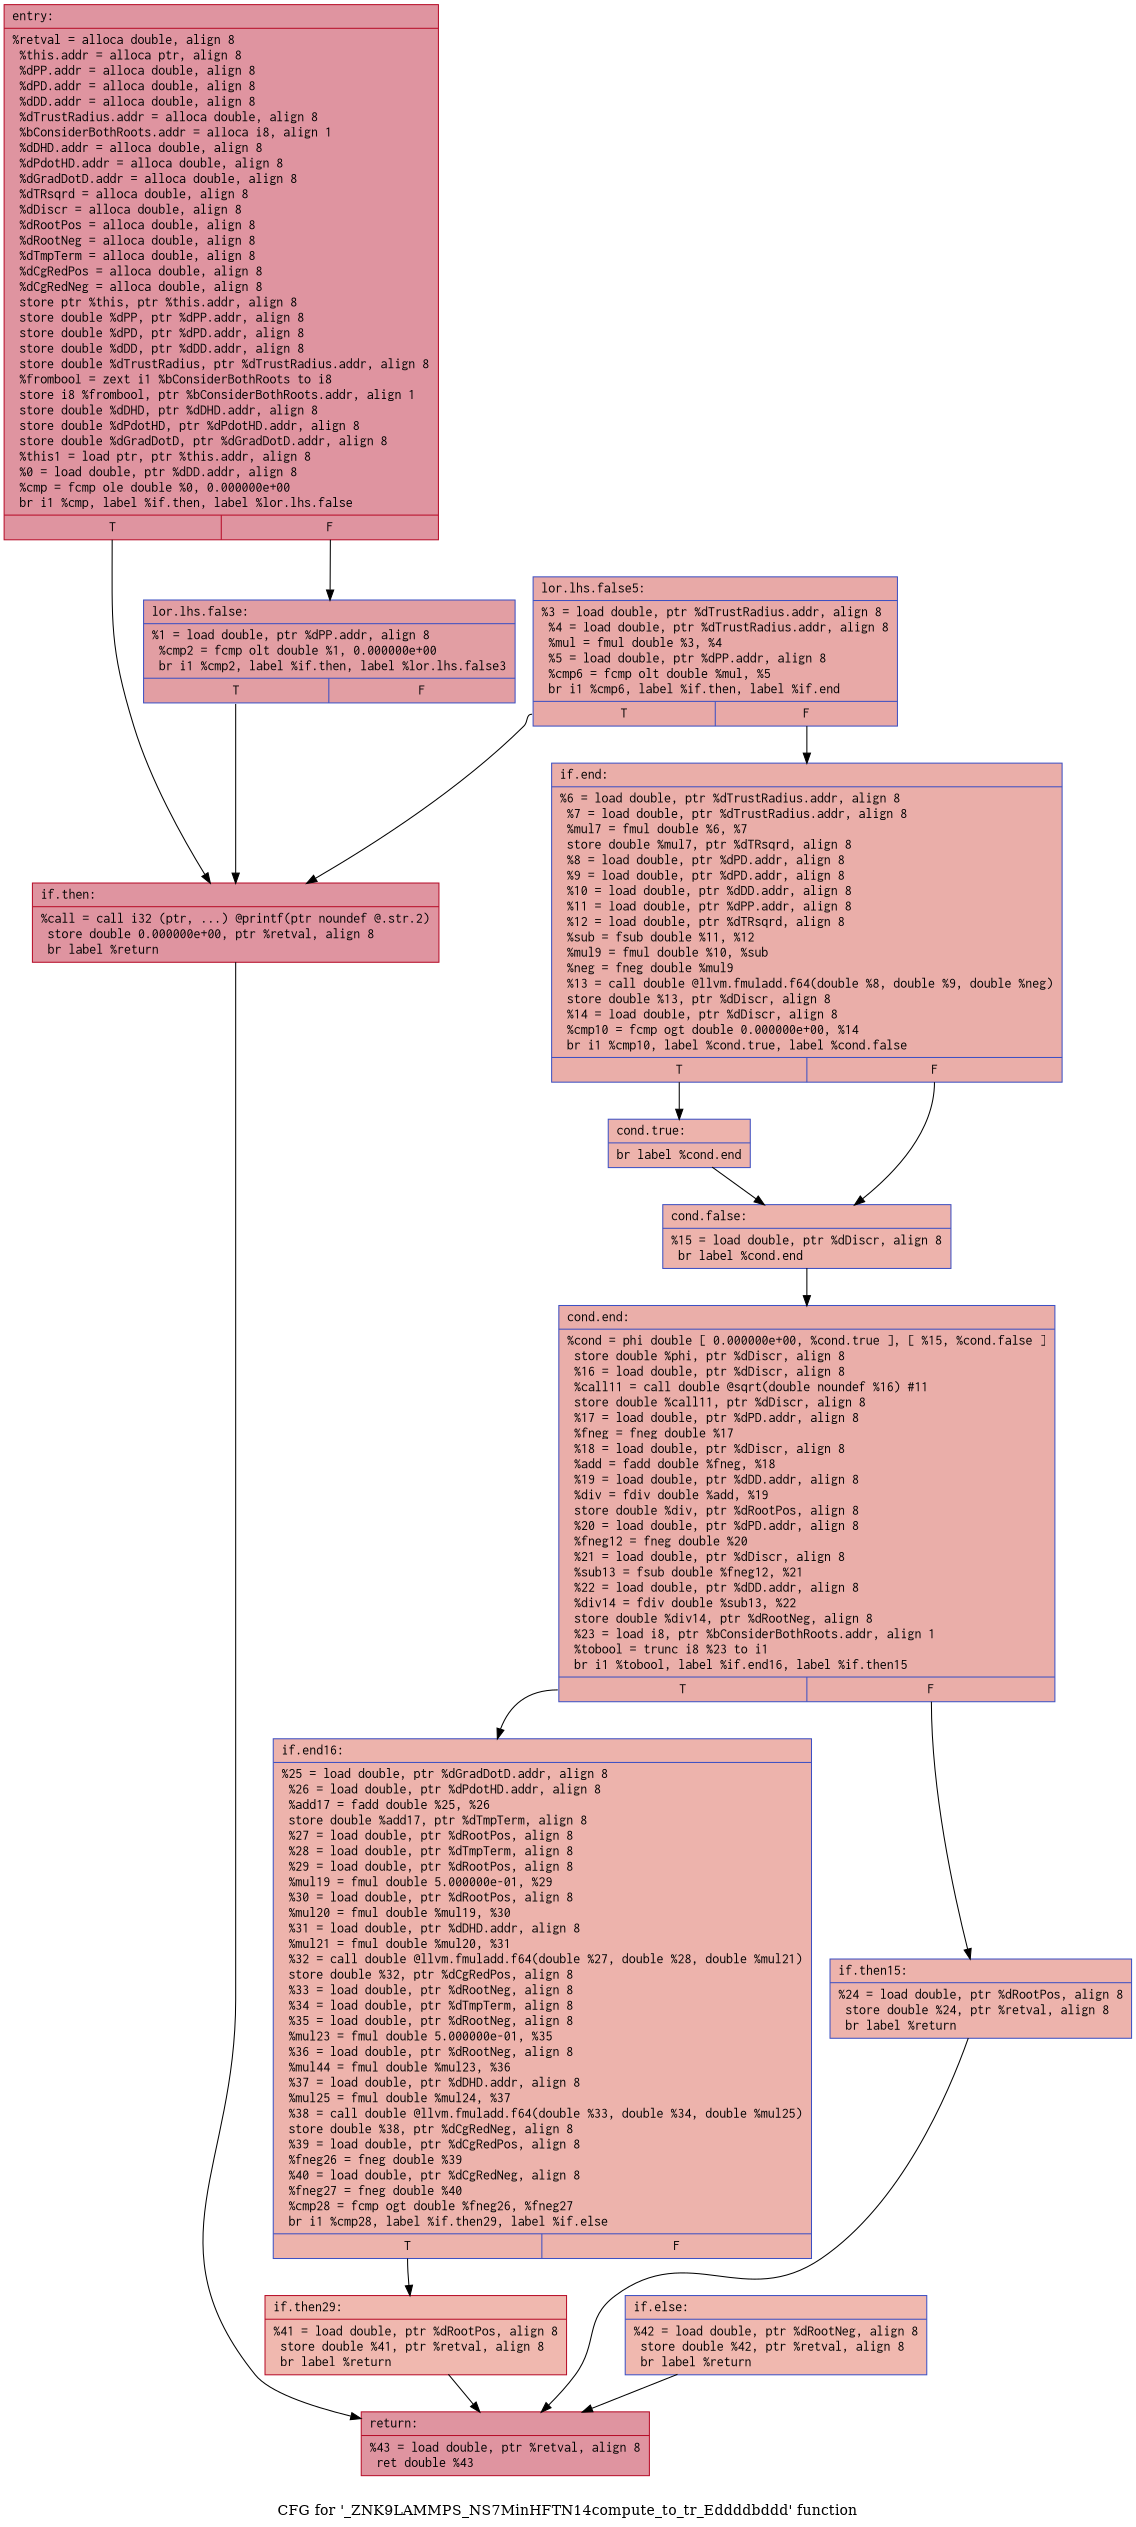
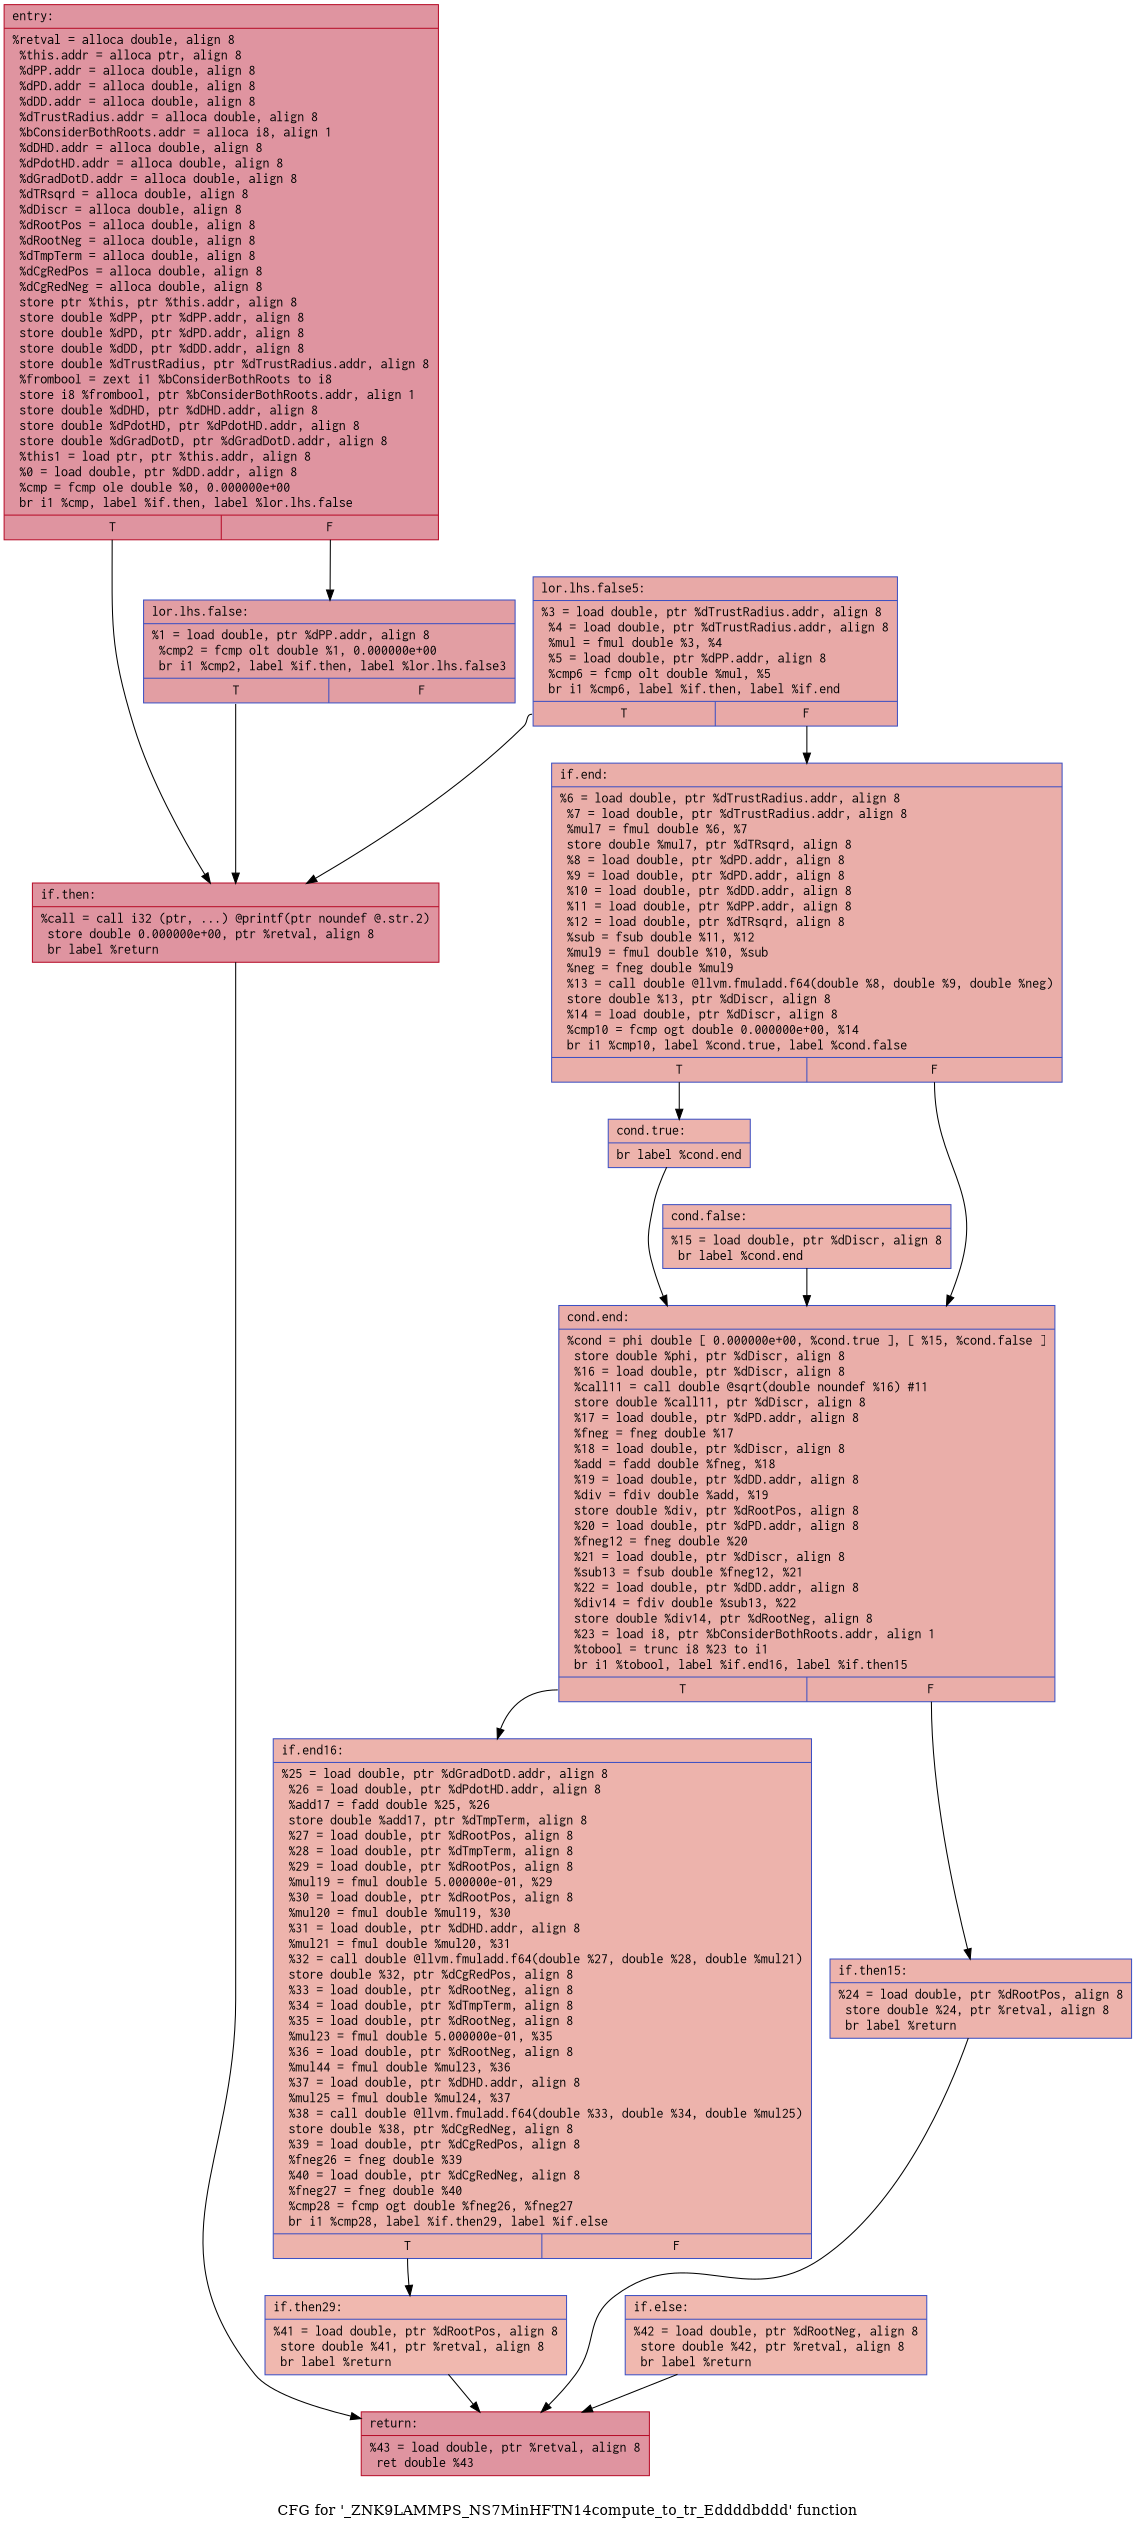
edge "if.end:" -> "cond.false:": now "if.end:" -> "cond.end:"
edge "cond.true:" -> "cond.false:": now "cond.true:" -> "cond.end:"
node "if.then29:": color #b70d28ff -> #3d50c3ff
